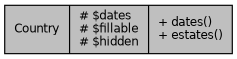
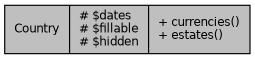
node "Country": text "+ dates()" -> "+ currencies()"
